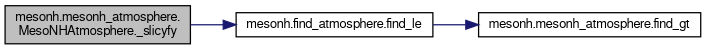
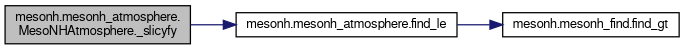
node "mesonh.find_atmosphere.find_le": label "mesonh.find_atmosphere.find_le" -> "mesonh.mesonh_atmosphere.find_le"
node "mesonh.mesonh_atmosphere.find_gt": label "mesonh.mesonh_atmosphere.find_gt" -> "mesonh.mesonh_find.find_gt"
